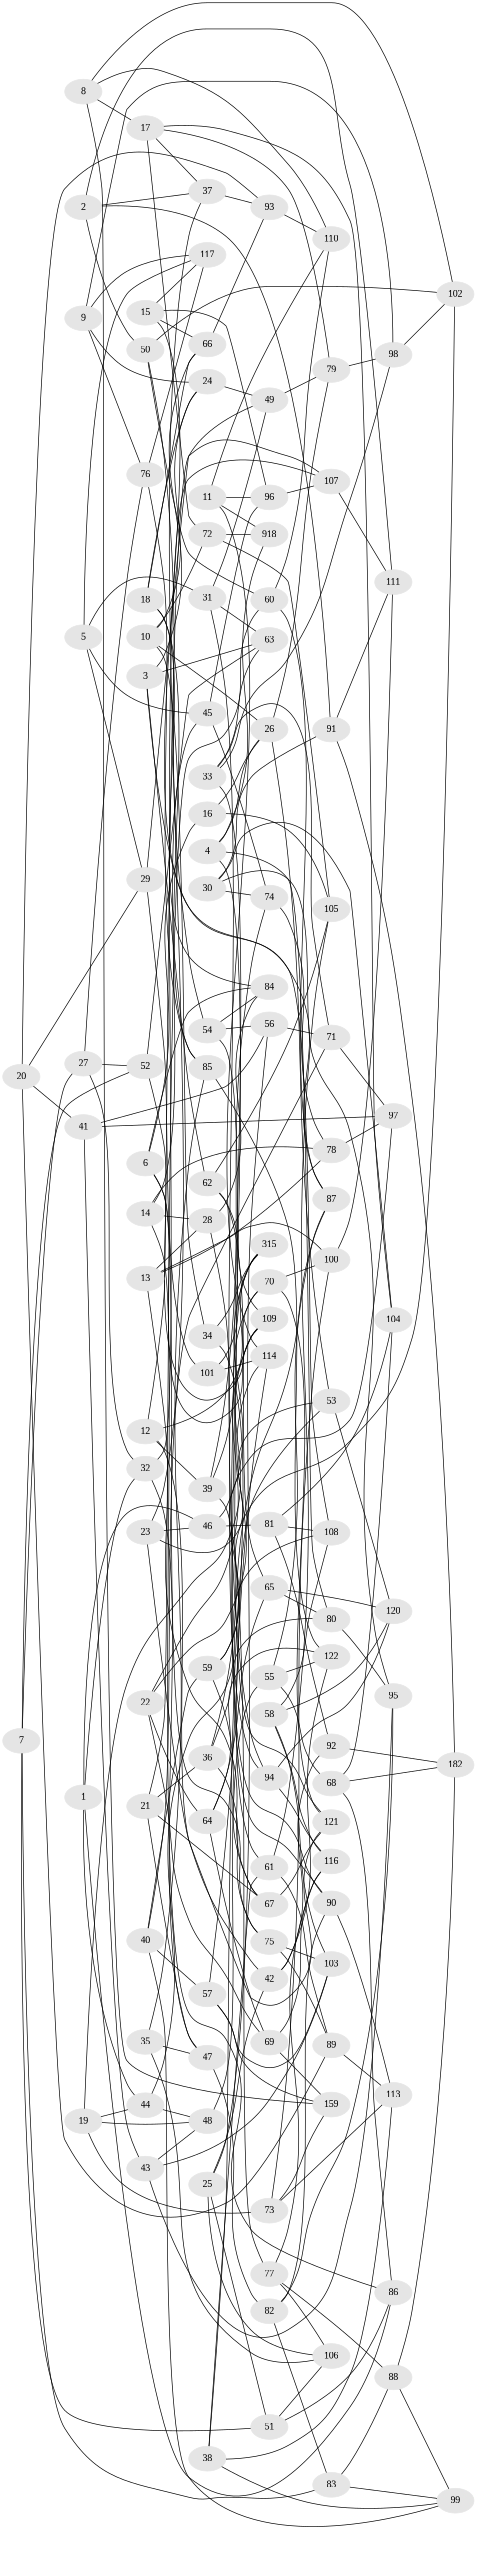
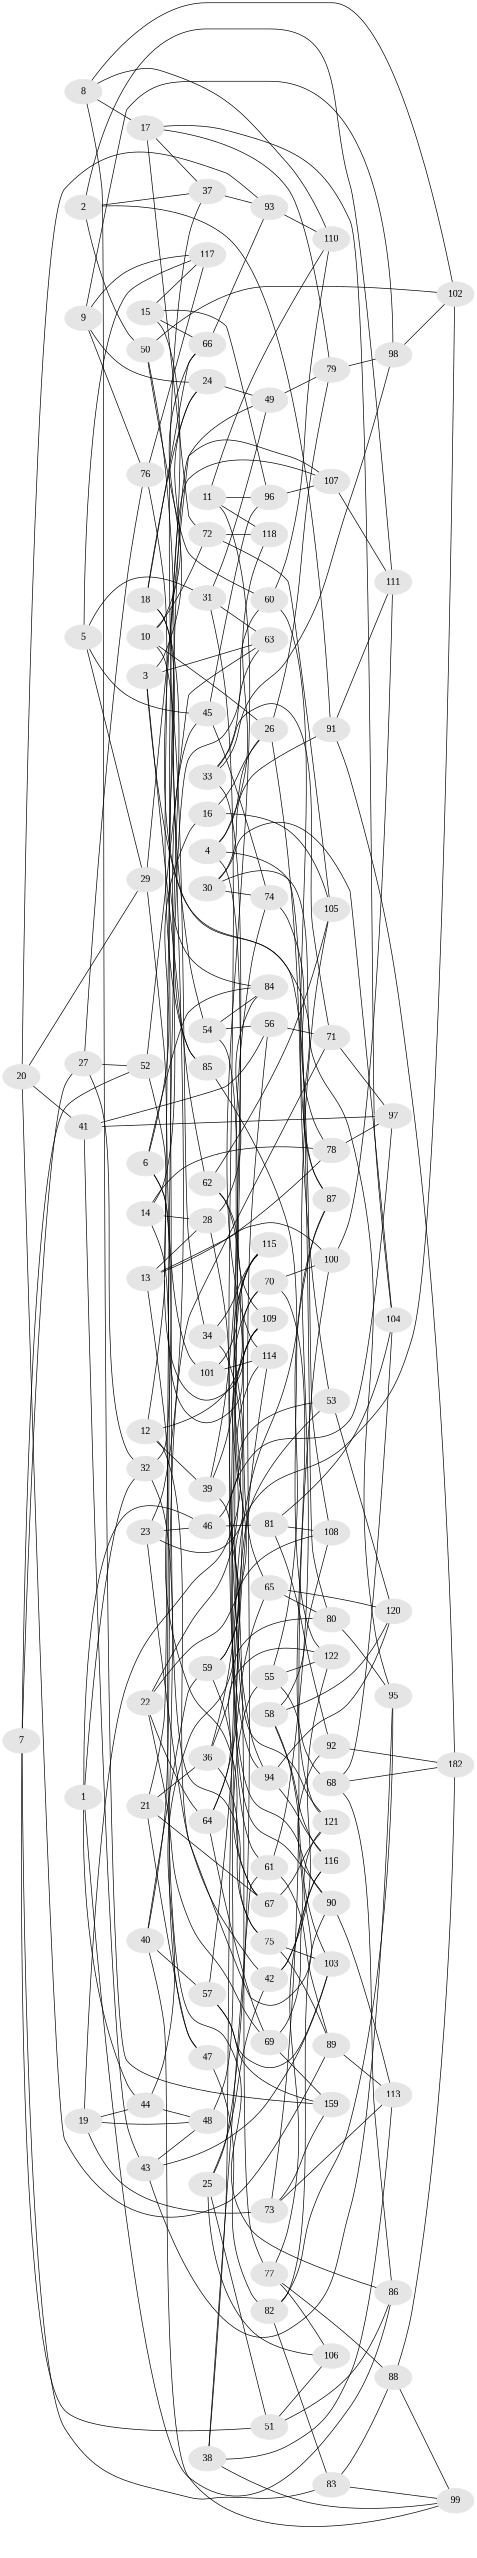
node "918": label "918" -> "118"
node "315": label "315" -> "115"
node "35": removed
